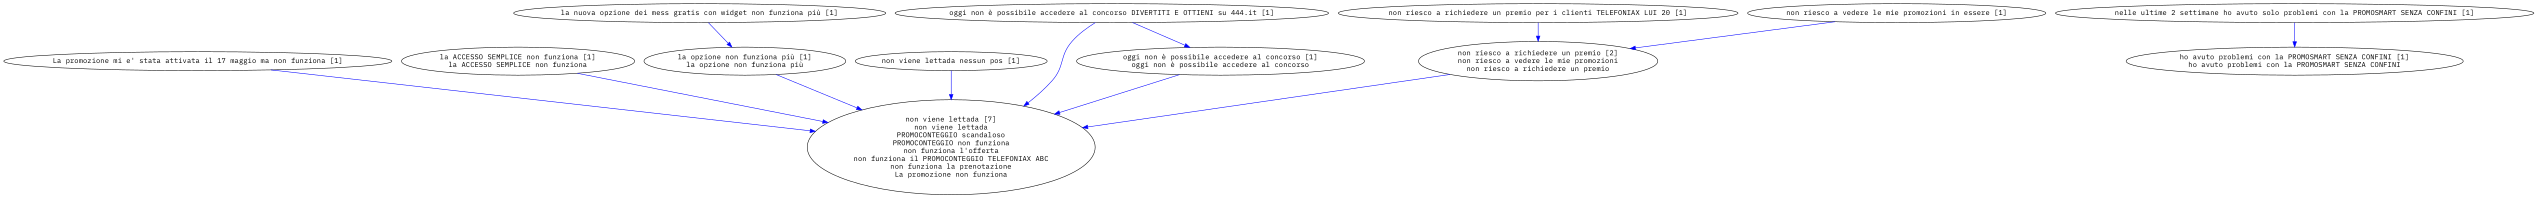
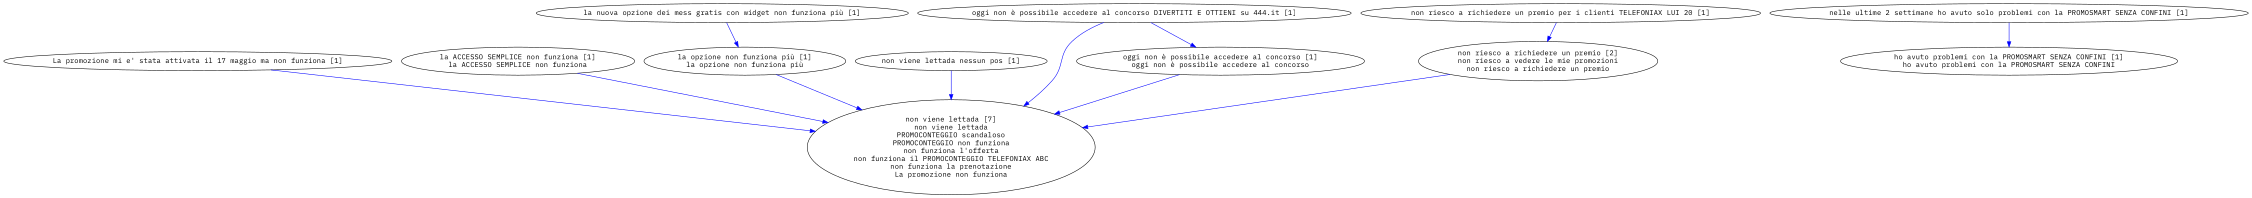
node "non riesco a vedere le mie promozioni in essere [1]": removed
